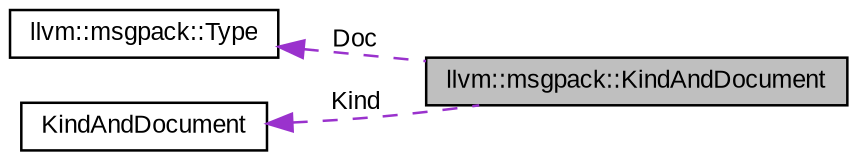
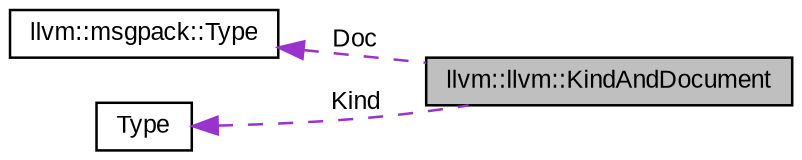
node "llvm::msgpack::KindAndDocument": label "llvm::msgpack::KindAndDocument" -> "llvm::llvm::KindAndDocument"
node "KindAndDocument": label "KindAndDocument" -> "Type"
